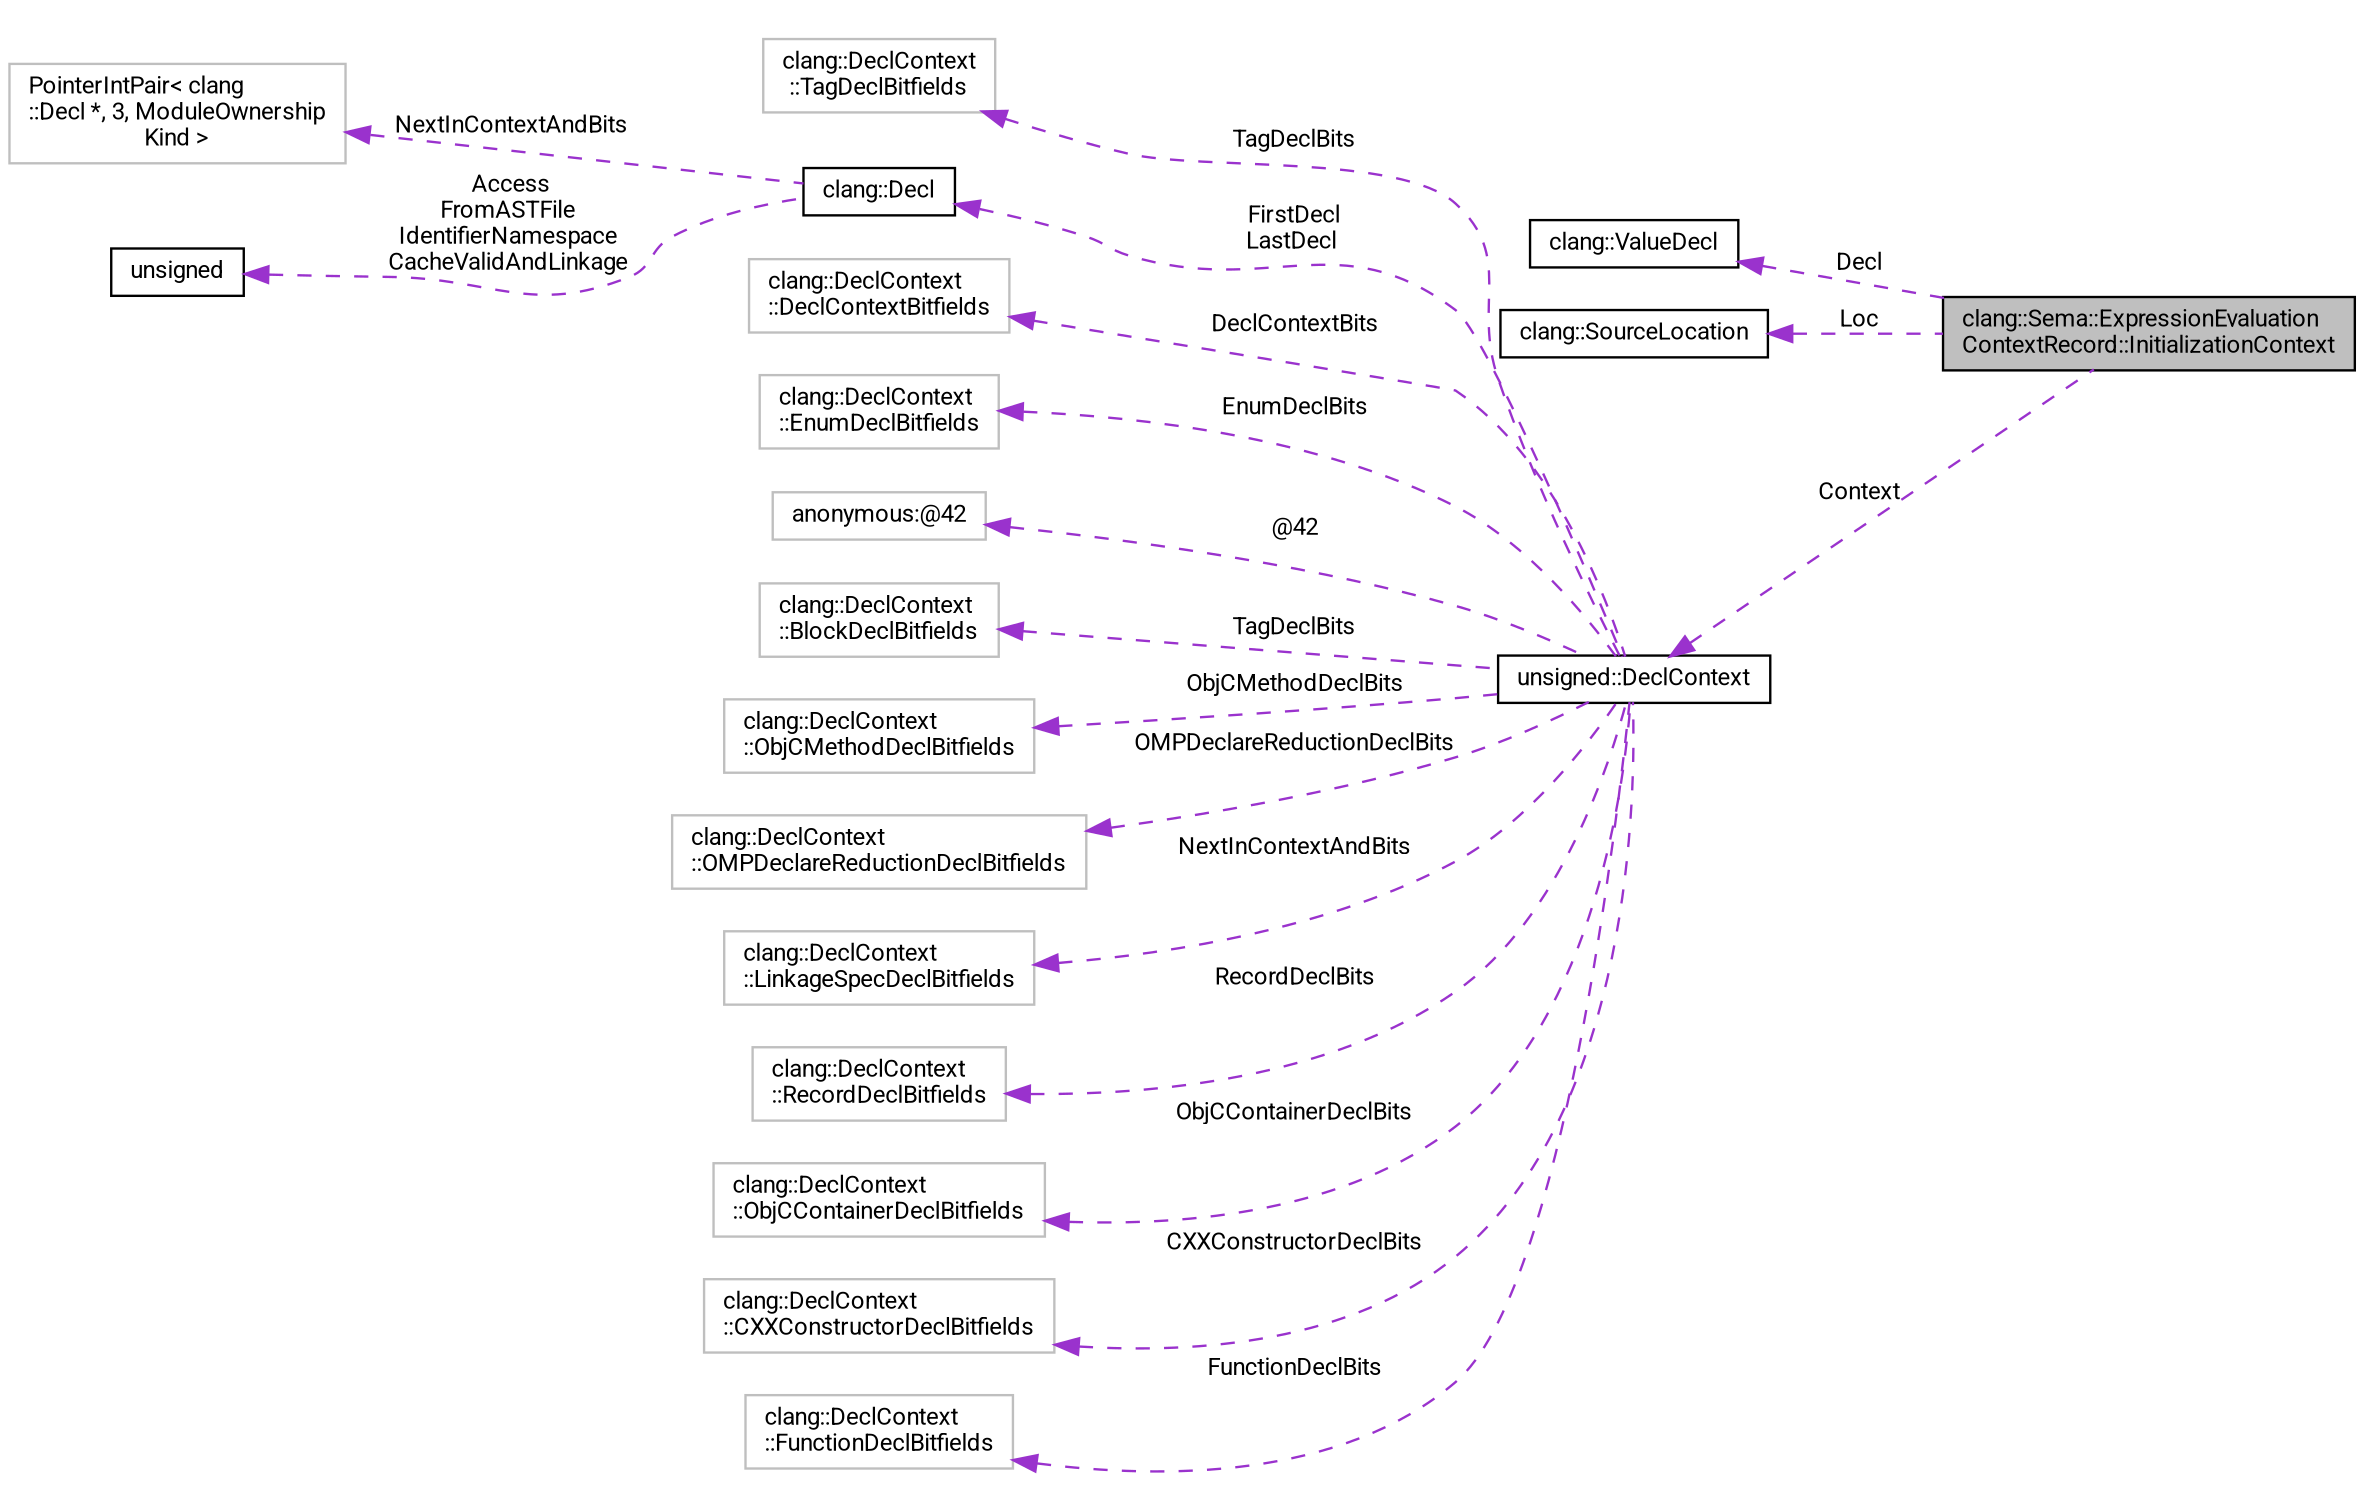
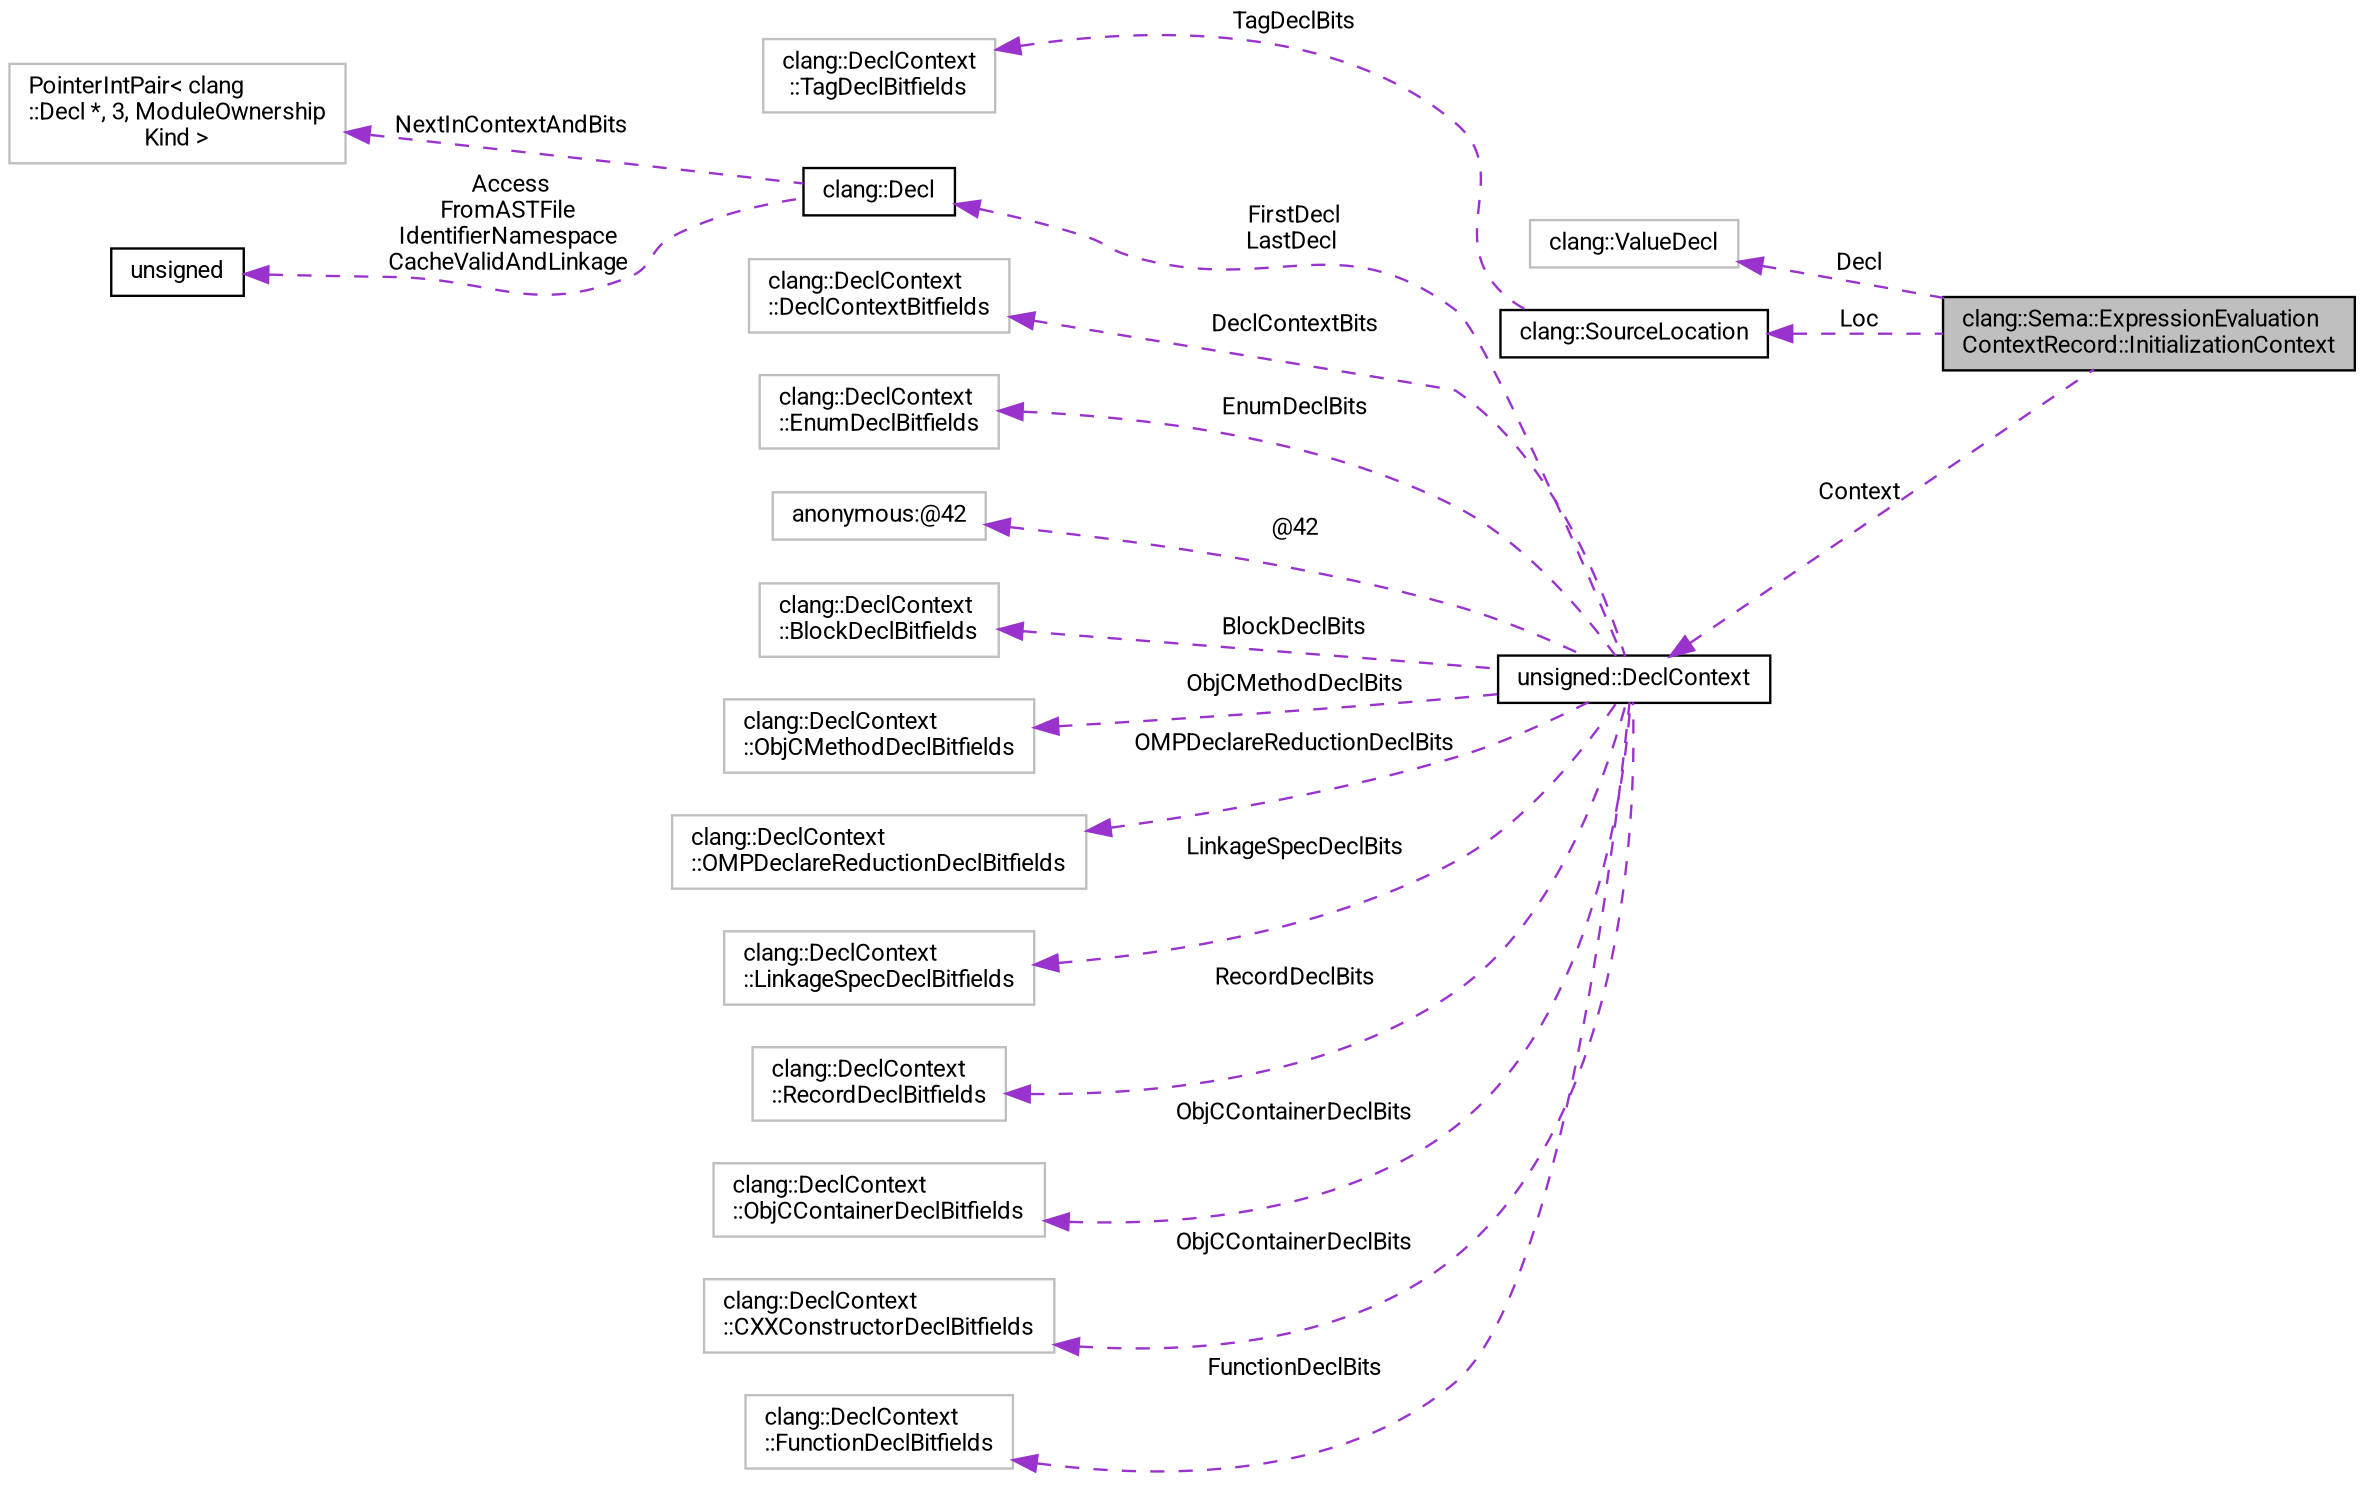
edge "unsigned::DeclContext" -> "clang::DeclContext ::TagDeclBitfields": now "clang::SourceLocation" -> "clang::DeclContext ::TagDeclBitfields"
node "clang::ValueDecl": color black -> grey75
edge "unsigned::DeclContext" -> "clang::DeclContext ::BlockDeclBitfields": label " TagDeclBits" -> " BlockDeclBits"
edge "unsigned::DeclContext" -> "clang::DeclContext ::LinkageSpecDeclBitfields": label " NextInContextAndBits" -> " LinkageSpecDeclBits"
edge "unsigned::DeclContext" -> "clang::DeclContext ::CXXConstructorDeclBitfields": label " CXXConstructorDeclBits" -> " ObjCContainerDeclBits"
